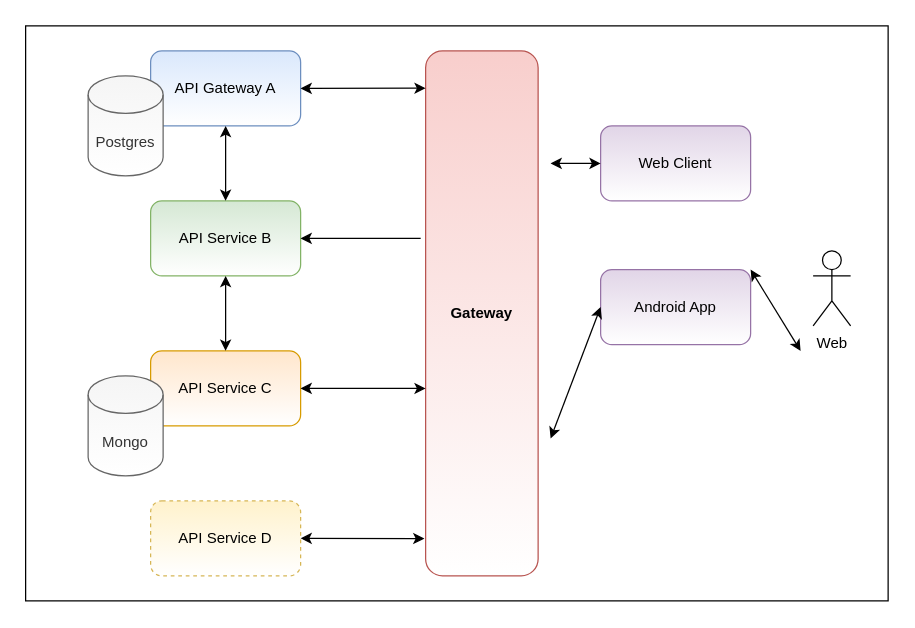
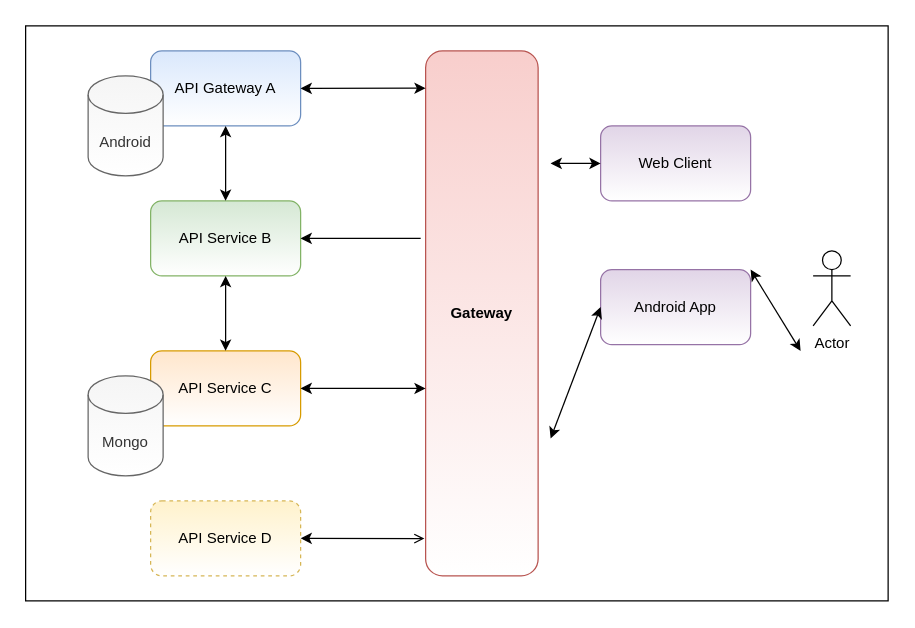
node "Postgres": label "Postgres" -> "Android"
node "Web": label "Web" -> "Actor"
edge "Gateway" -- "API Service D": arrowhead classic -> open
